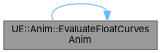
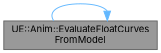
node "UE::Anim::EvaluateFloatCurves Anim": label "UE::Anim::EvaluateFloatCurves Anim" -> "UE::Anim::EvaluateFloatCurves FromModel"
